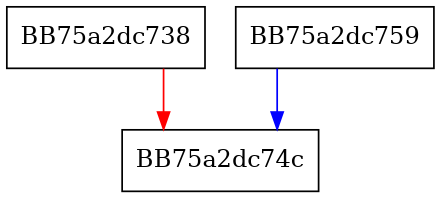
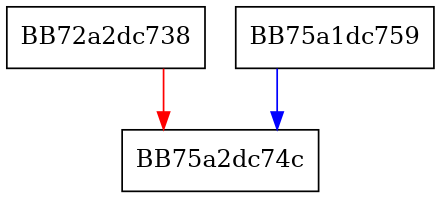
node "BB75a2dc738": label "BB75a2dc738" -> "BB72a2dc738"
node "BB75a2dc759": label "BB75a2dc759" -> "BB75a1dc759"
